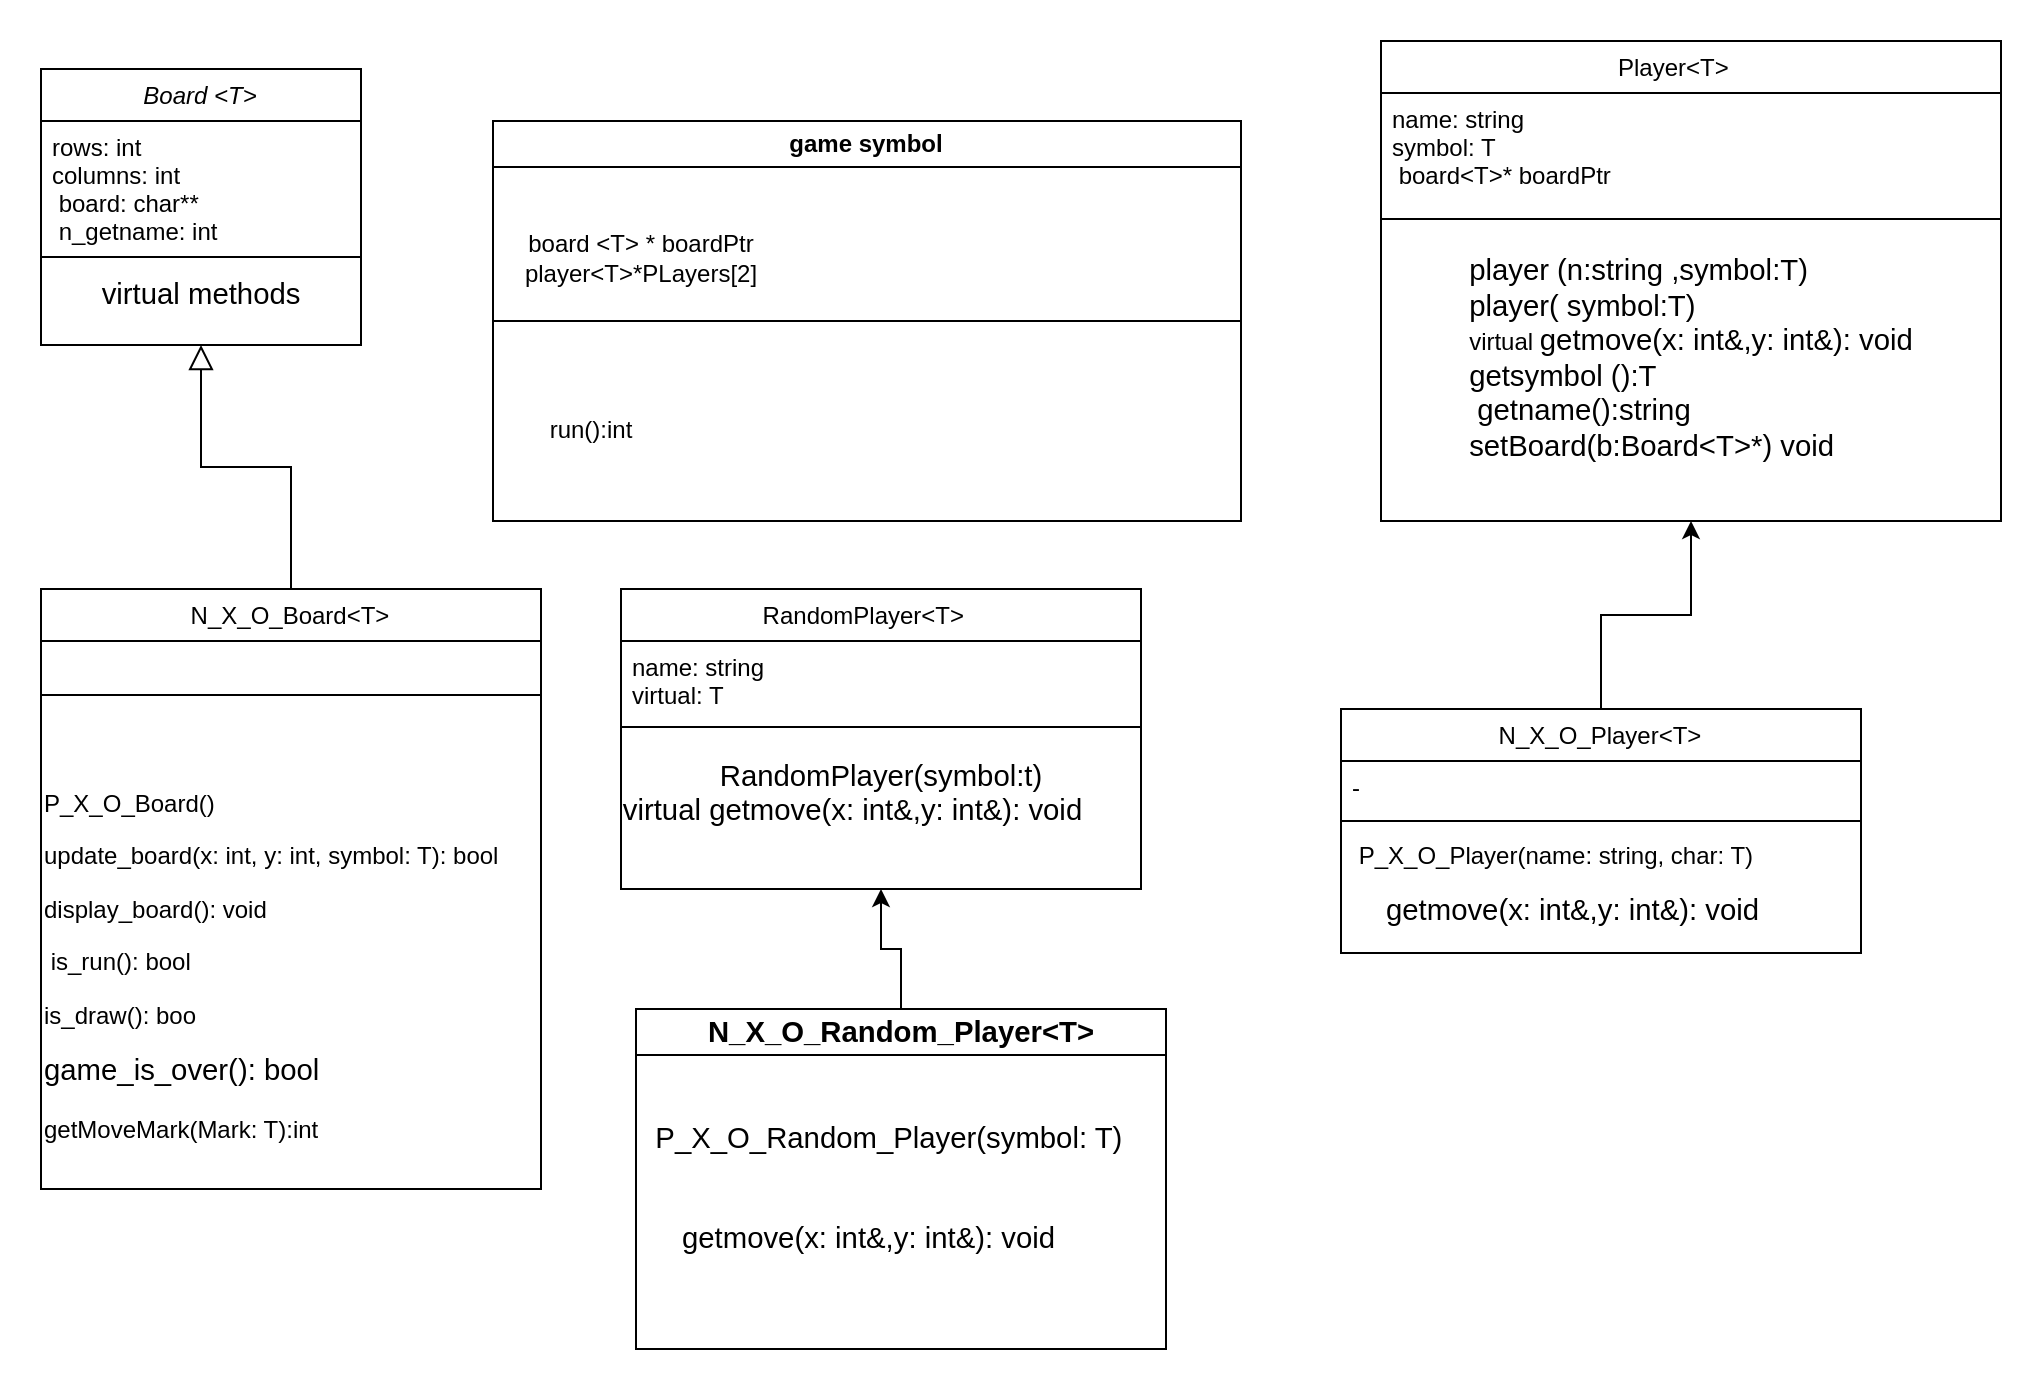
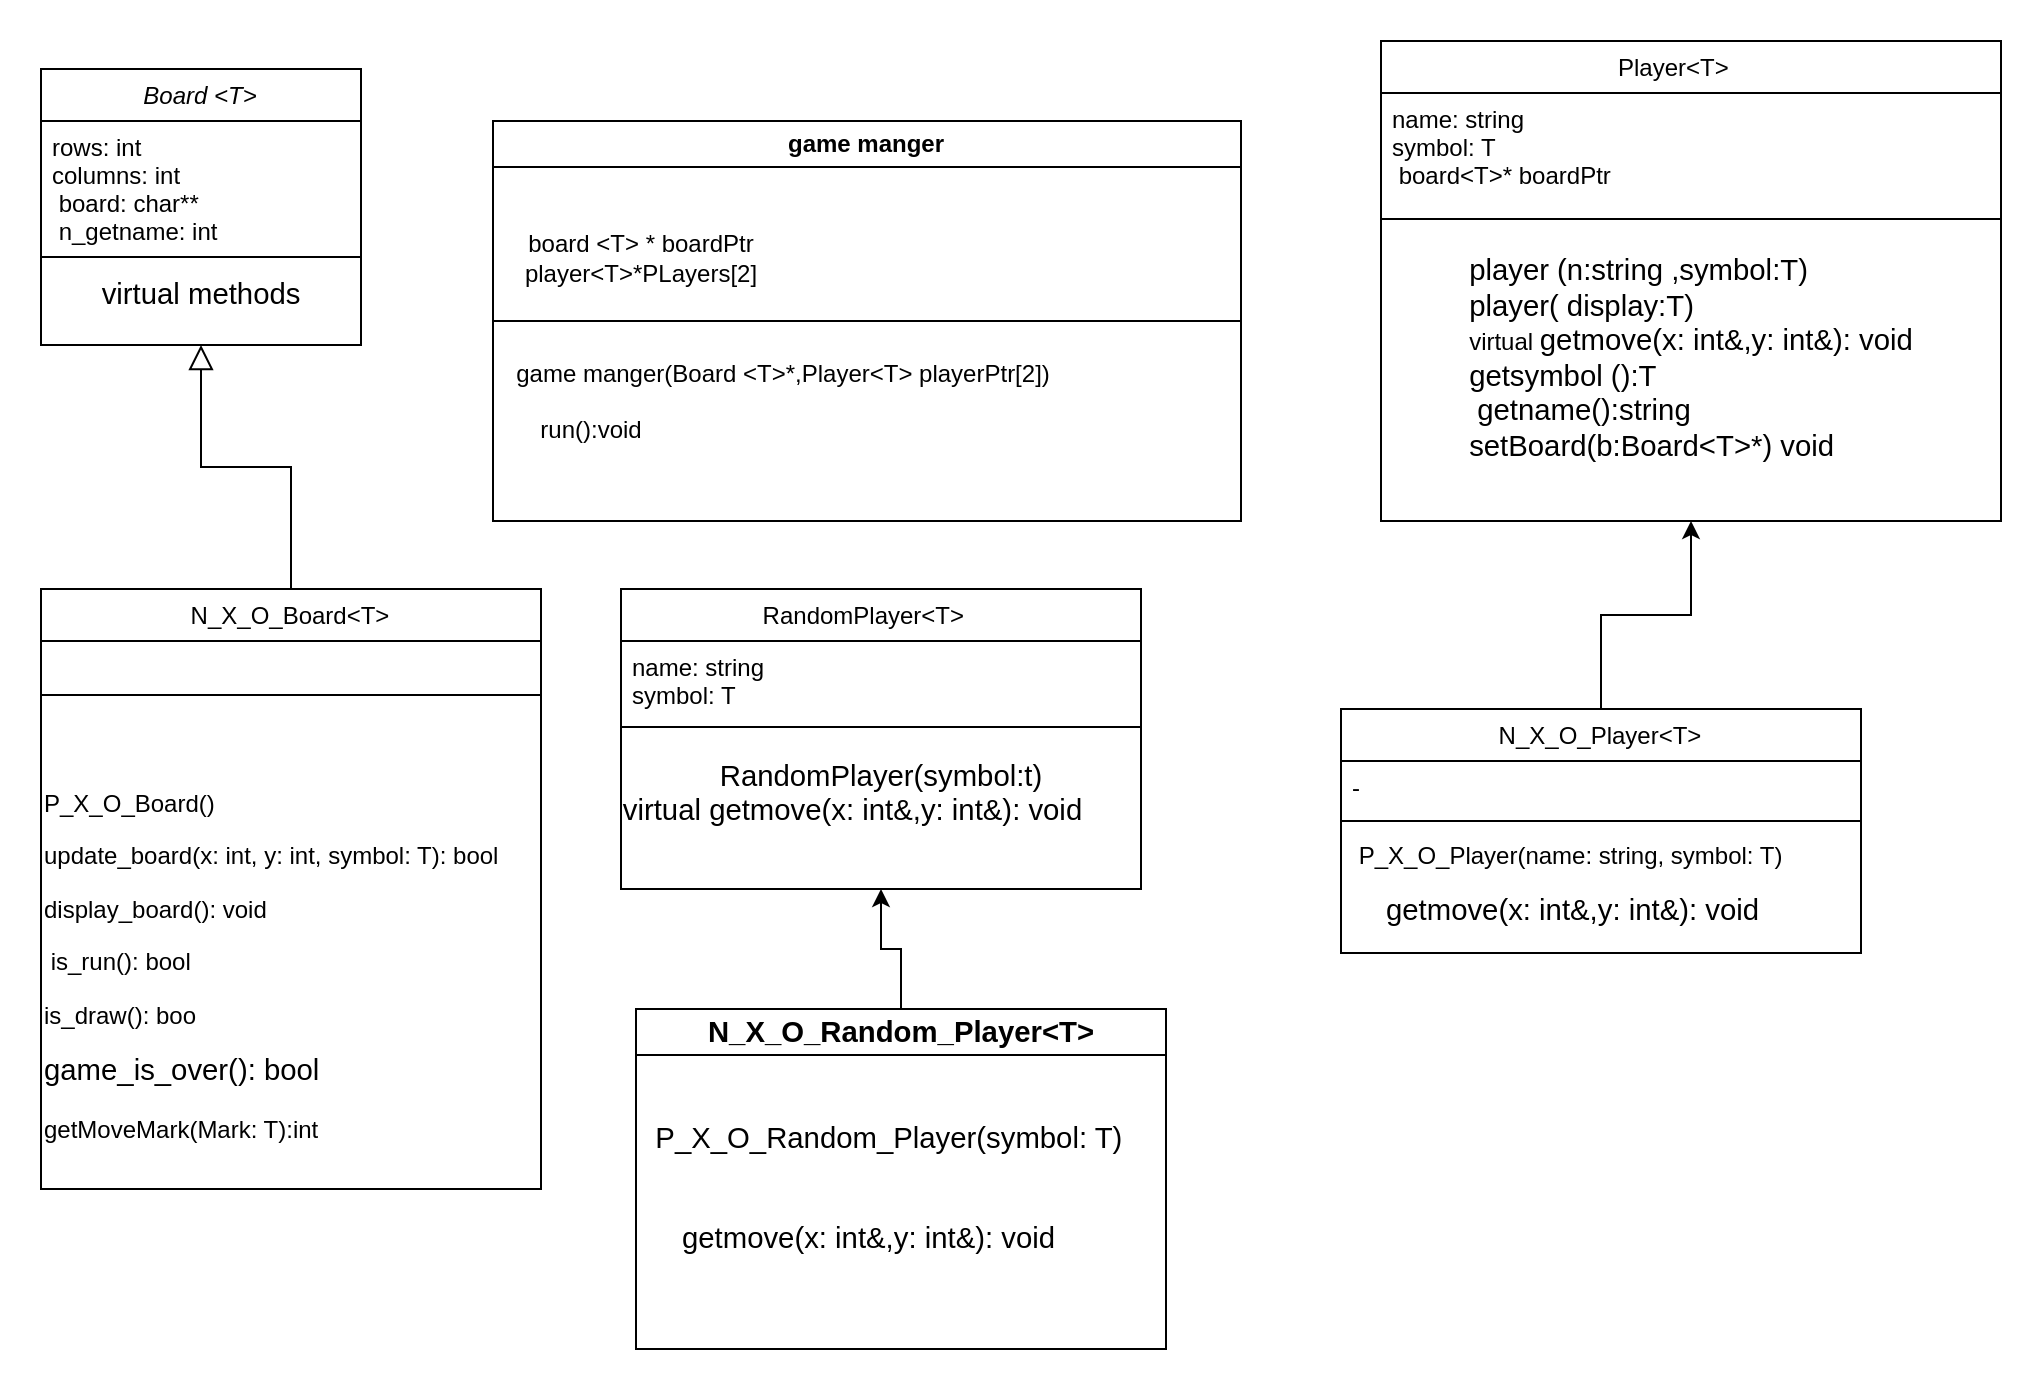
node "game symbol": label "game symbol" -> "game manger"
node "game manger(Board <T>*,Player<T> playerPtr[2])": added
node "player (n:string ,symbol:T) player( symbol:T) virtual getmove(x: int&,y: int&): void getsymbol ():T getname():string setBoard(b:Board<T>*) void": label "player (n:string ,symbol:T) player( symbol:T) virtual getmove(x: int&,y: int&): void getsymbol ():T getname():string setBoard(b:Board<T>*) void" -> "player (n:string ,symbol:T) player( display:T) virtual getmove(x: int&,y: int&): void getsymbol ():T getname():string setBoard(b:Board<T>*) void"
node "run():int": label "run():int" -> "run():void"
node "name: string virtual: T": label "name: string virtual: T" -> "name: string symbol: T"
node "P_X_O_Player(name: string, char: T)": label "P_X_O_Player(name: string, char: T)" -> "P_X_O_Player(name: string, symbol: T)"
